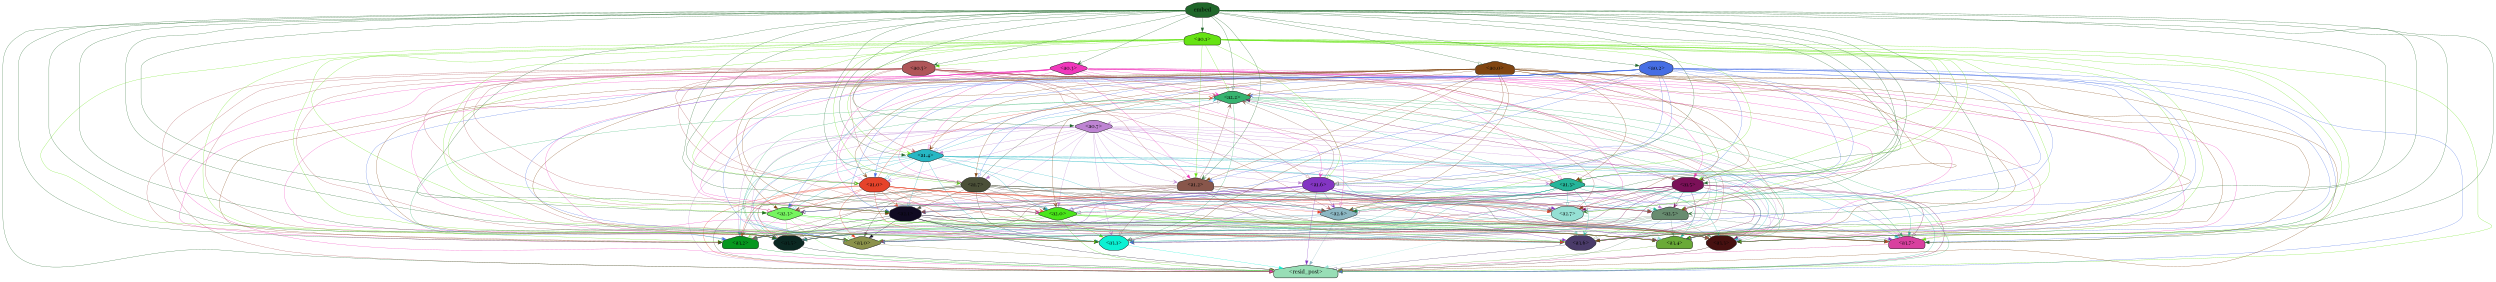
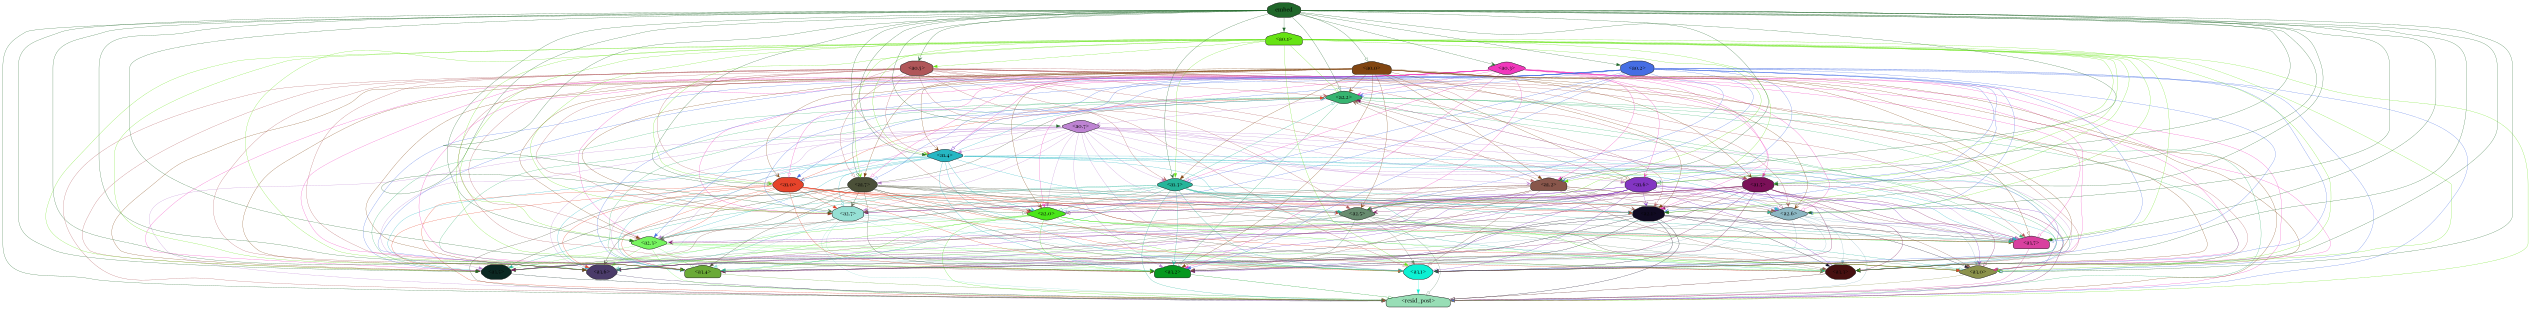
edge "<a0.5>" -> "<a3.7>": added
edge "<a0.5>" -> "<a1.2>": arrowhead onormal -> normal
edge "<a1.0>" -> "<a2.2>": arrowhead vee -> normal
edge "<a1.2>" -> "<a2.3>": now "<a2.7>" -> "<a2.3>"
node "<a2.5>": shape house -> diamond
